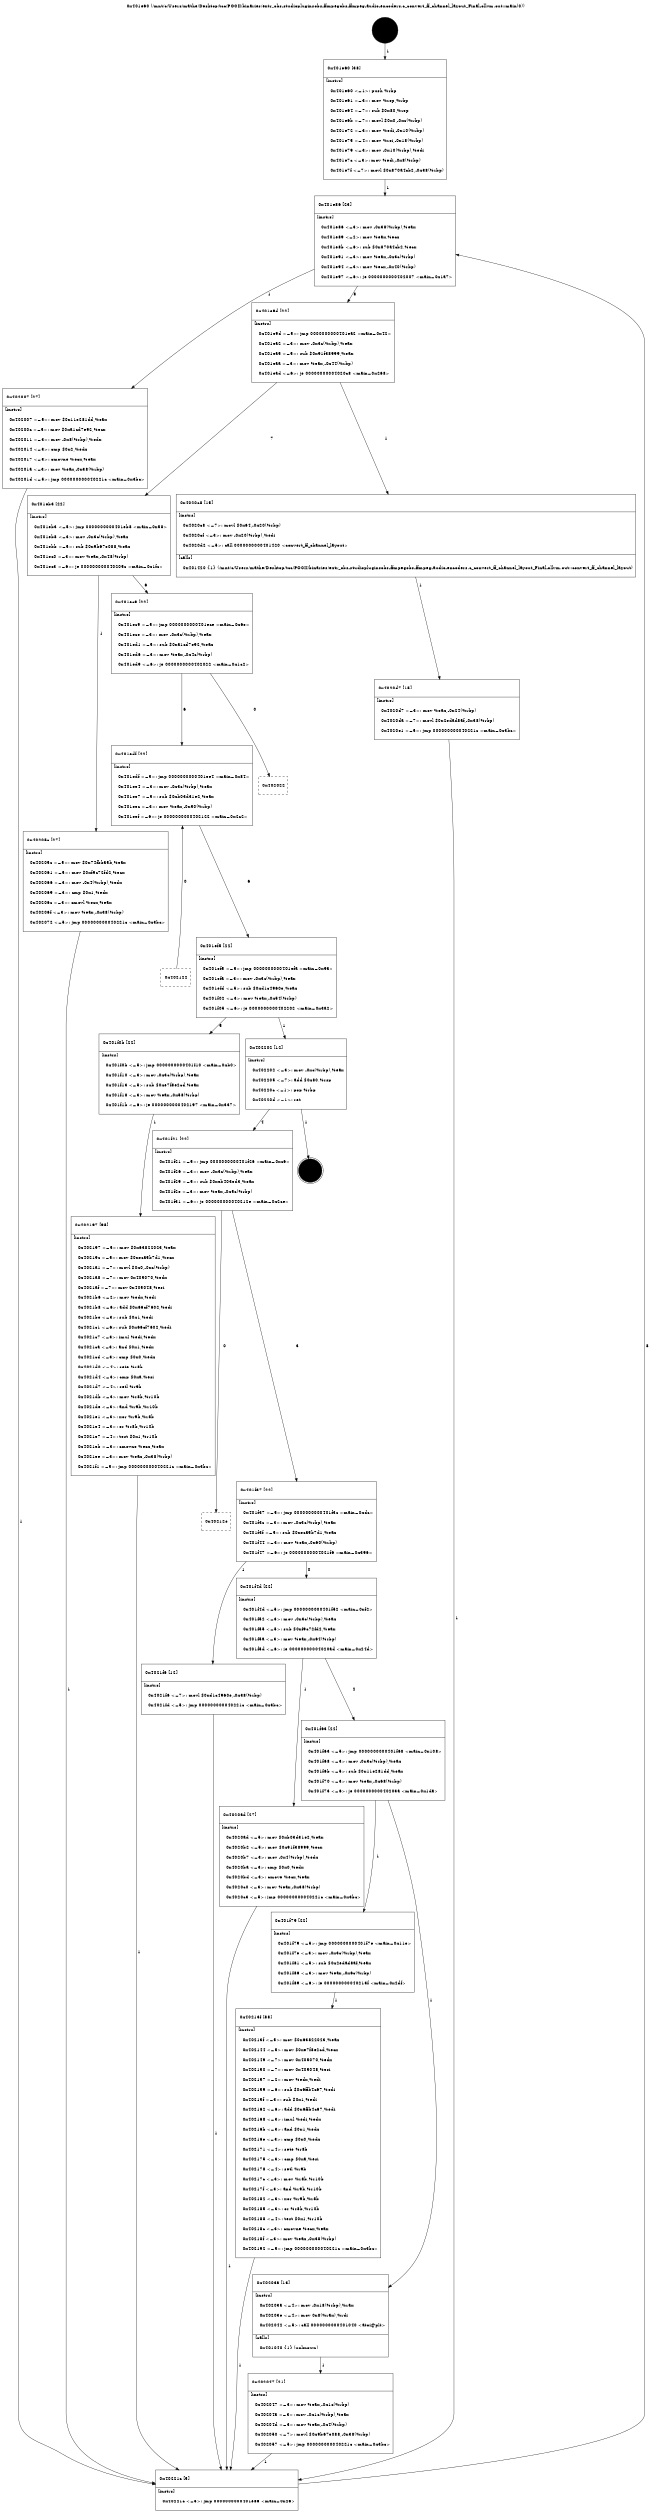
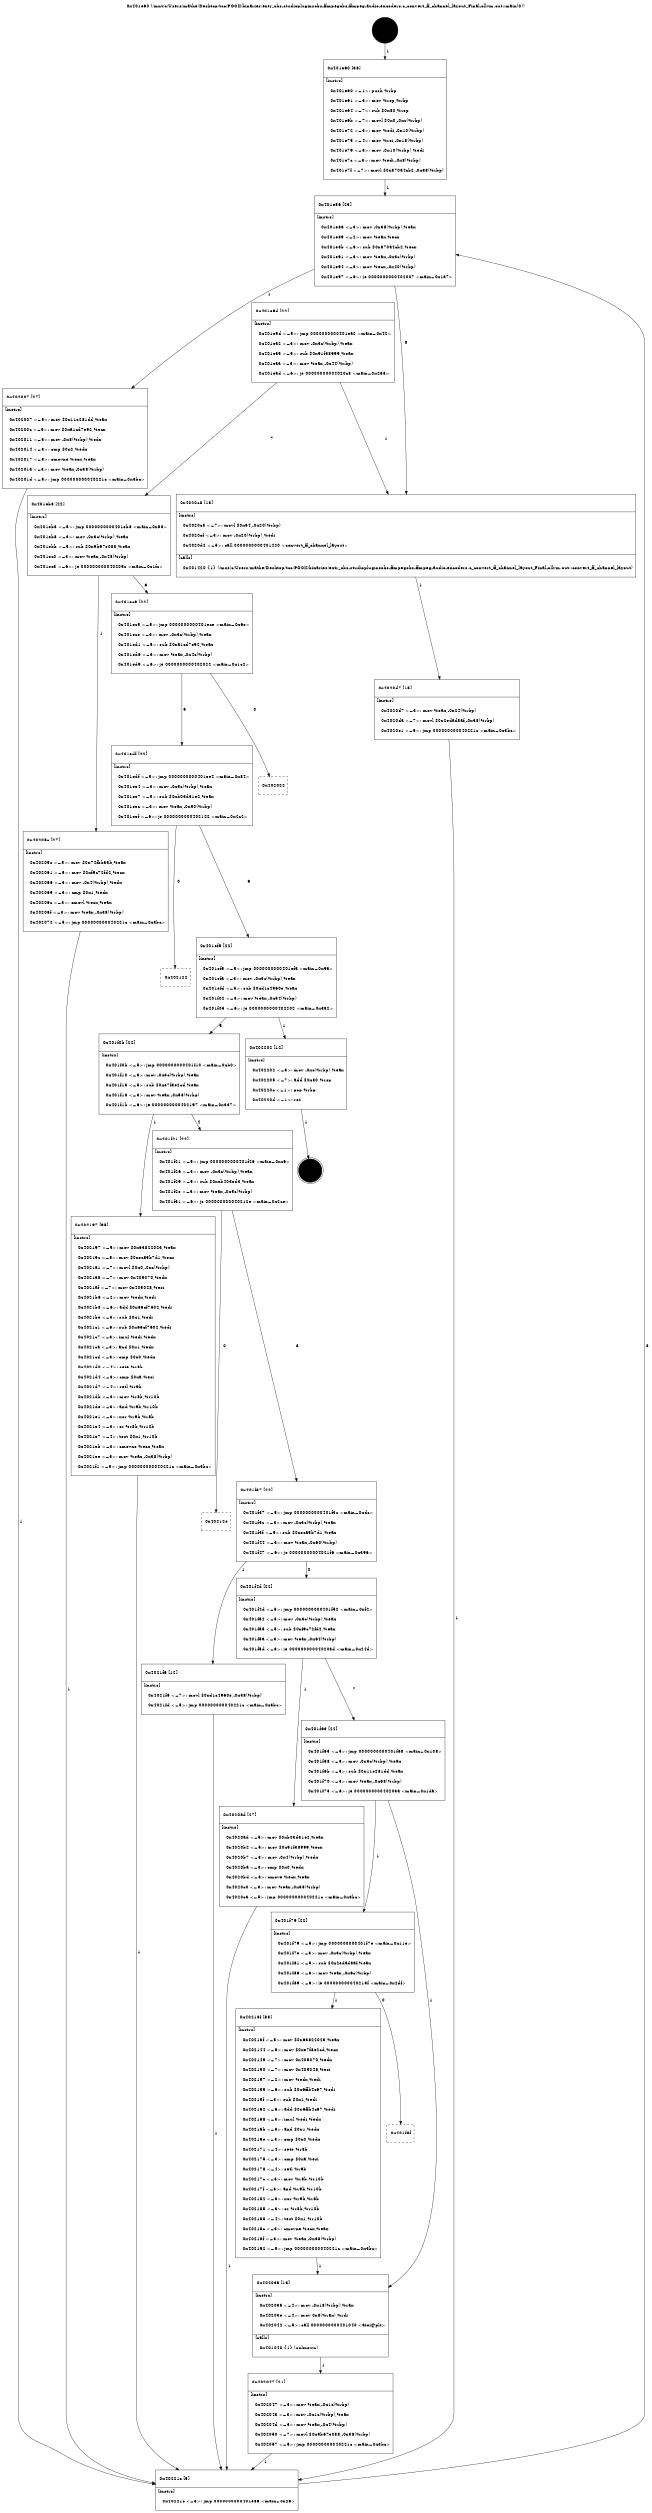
edge "0x401e86 [23]" -> "0x401e9d [22]": now "0x401e86 [23]" -> "0x4020c8 [15]"
edge "0x402122" -> "0x401edf [22]": reversed
edge "0x402202 [12]" -> "0x401f21 [22]": now "0x401f0b [22]" -> "0x401f21 [22]"
edge "0x401f4d [22]" -> "0x401f63 [22]": label " 2" -> " 7"
node "0x401f8f": added
edge "0x40213f [88]" -> "0x40221c [5]": now "0x40213f [88]" -> "0x40203a [13]"
